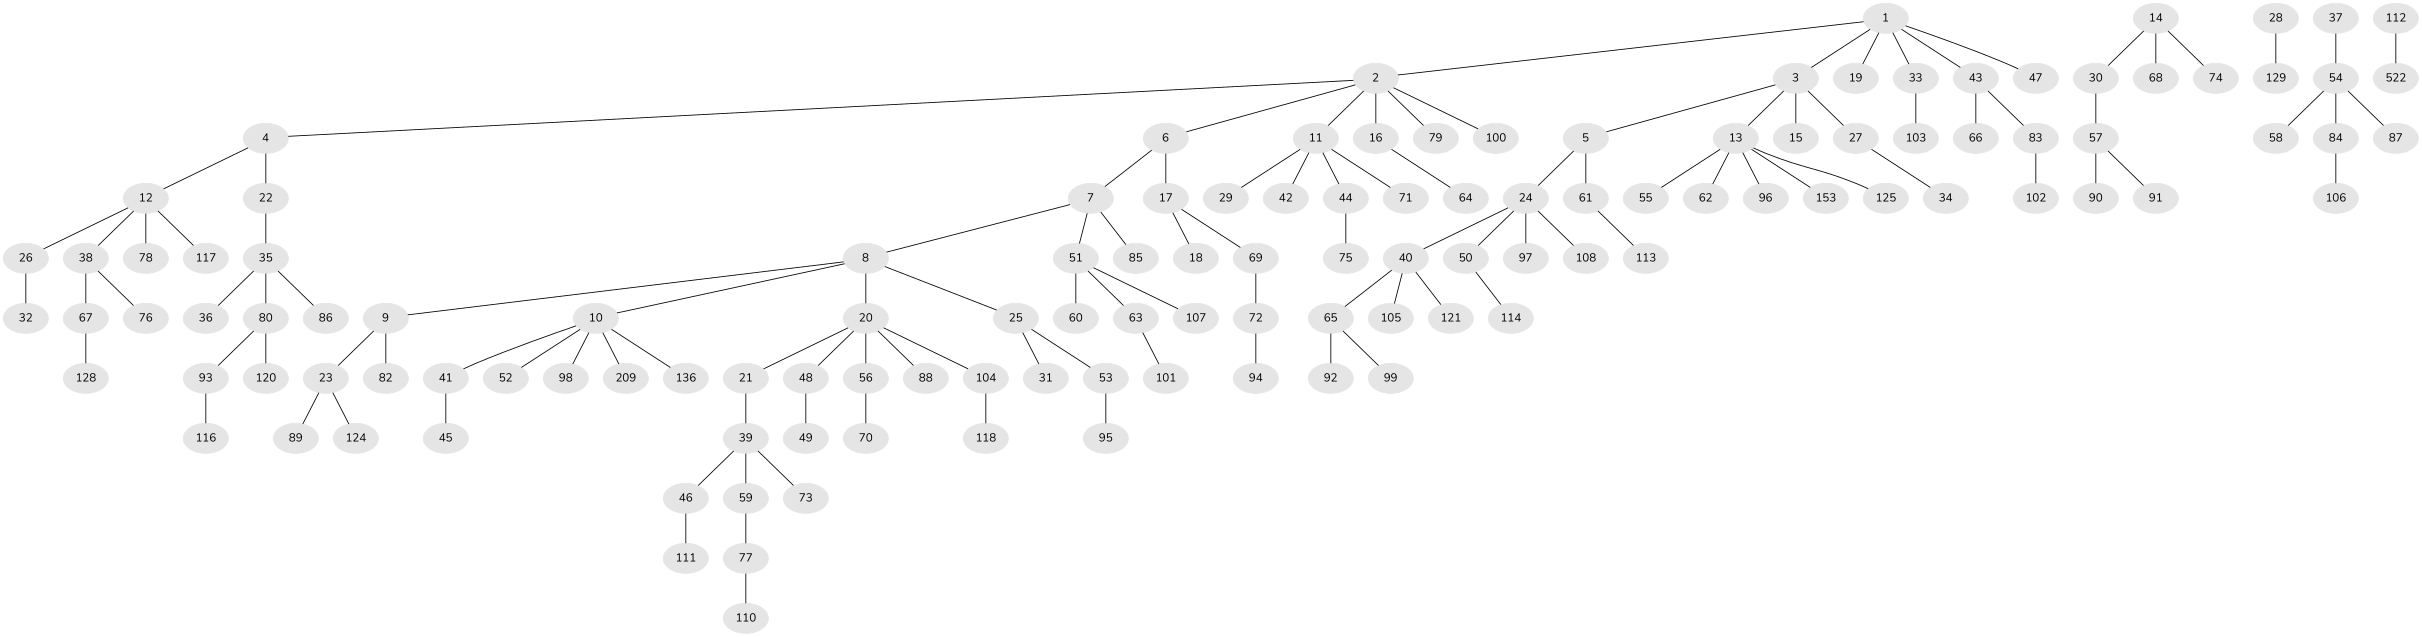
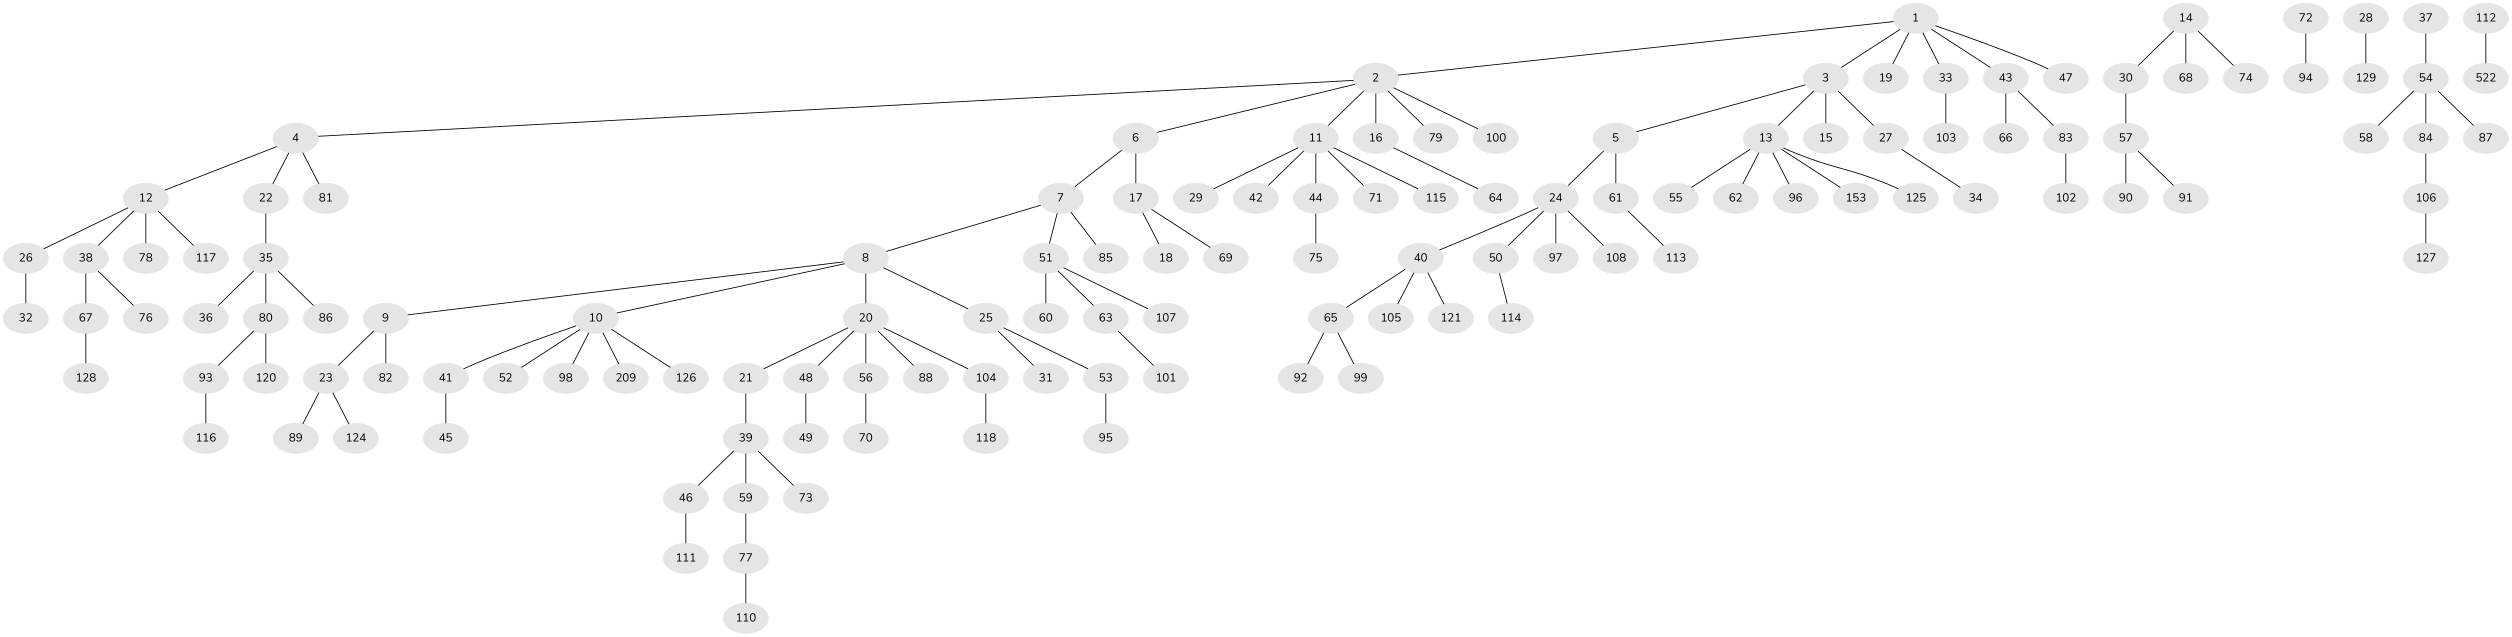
node "81": added
node "115": added
node "127": added
edge "69" -- "72": removed
node "136": label "136" -> "126"
